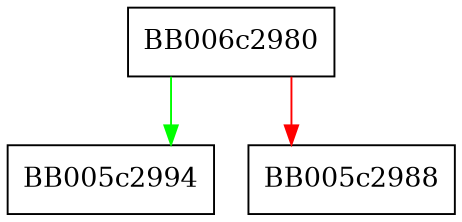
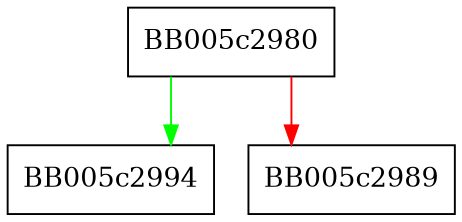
node "BB006c2980": label "BB006c2980" -> "BB005c2980"
node "BB005c2988": label "BB005c2988" -> "BB005c2989"
